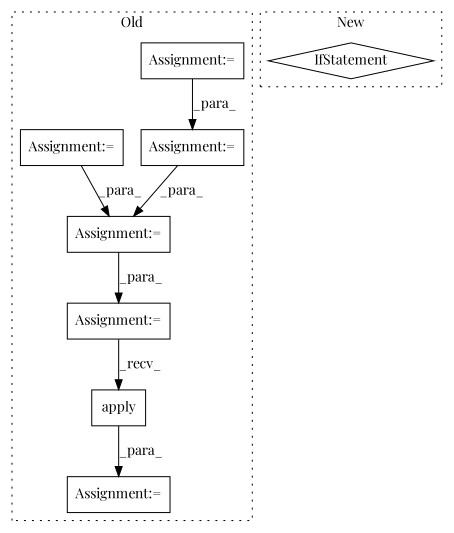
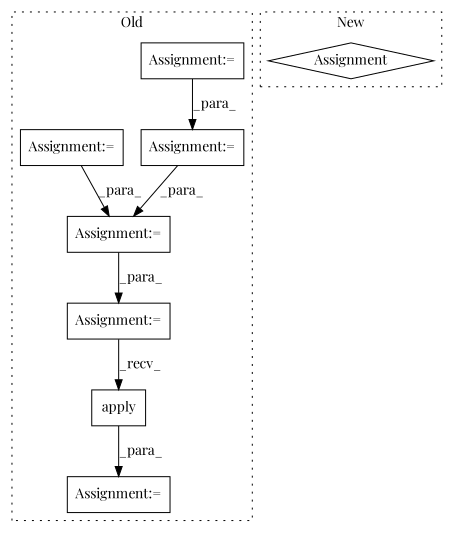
node "IfStatement": label "IfStatement" -> "Assignment"
